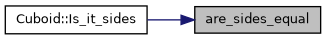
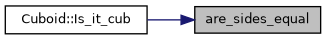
node "Cuboid::Is_it_sides": label "Cuboid::Is_it_sides" -> "Cuboid::Is_it_cub"
